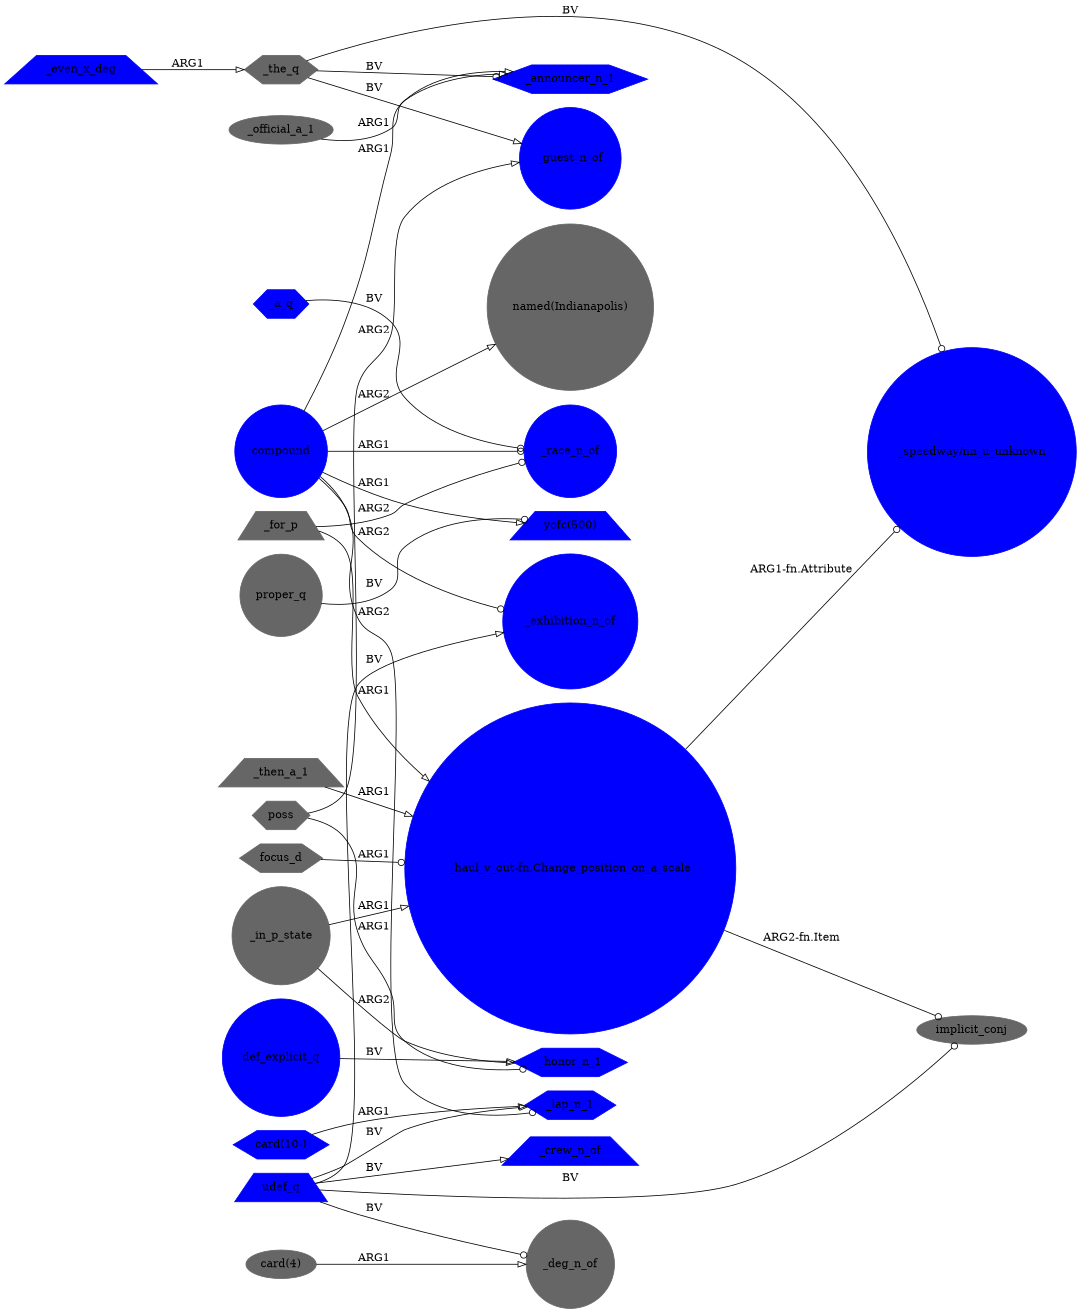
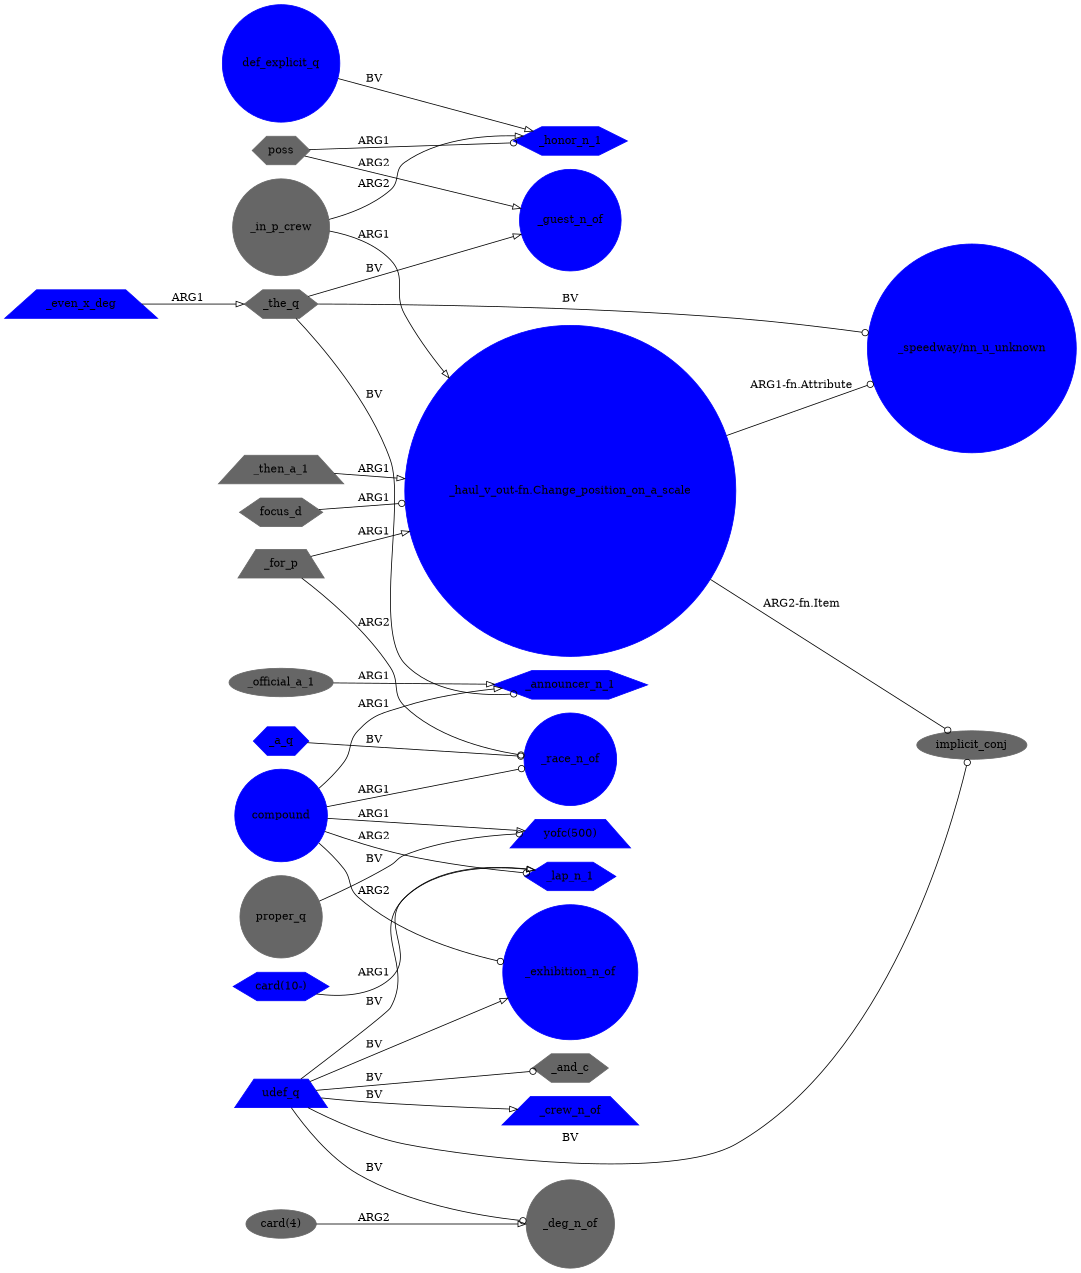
node "named(Indianapolis)": removed
node "_in_p_state": label "_in_p_state" -> "_in_p_crew"
node "_and_c": added
edge "card(4)" -> "_deg_n_of": label "ARG1" -> "ARG2"
